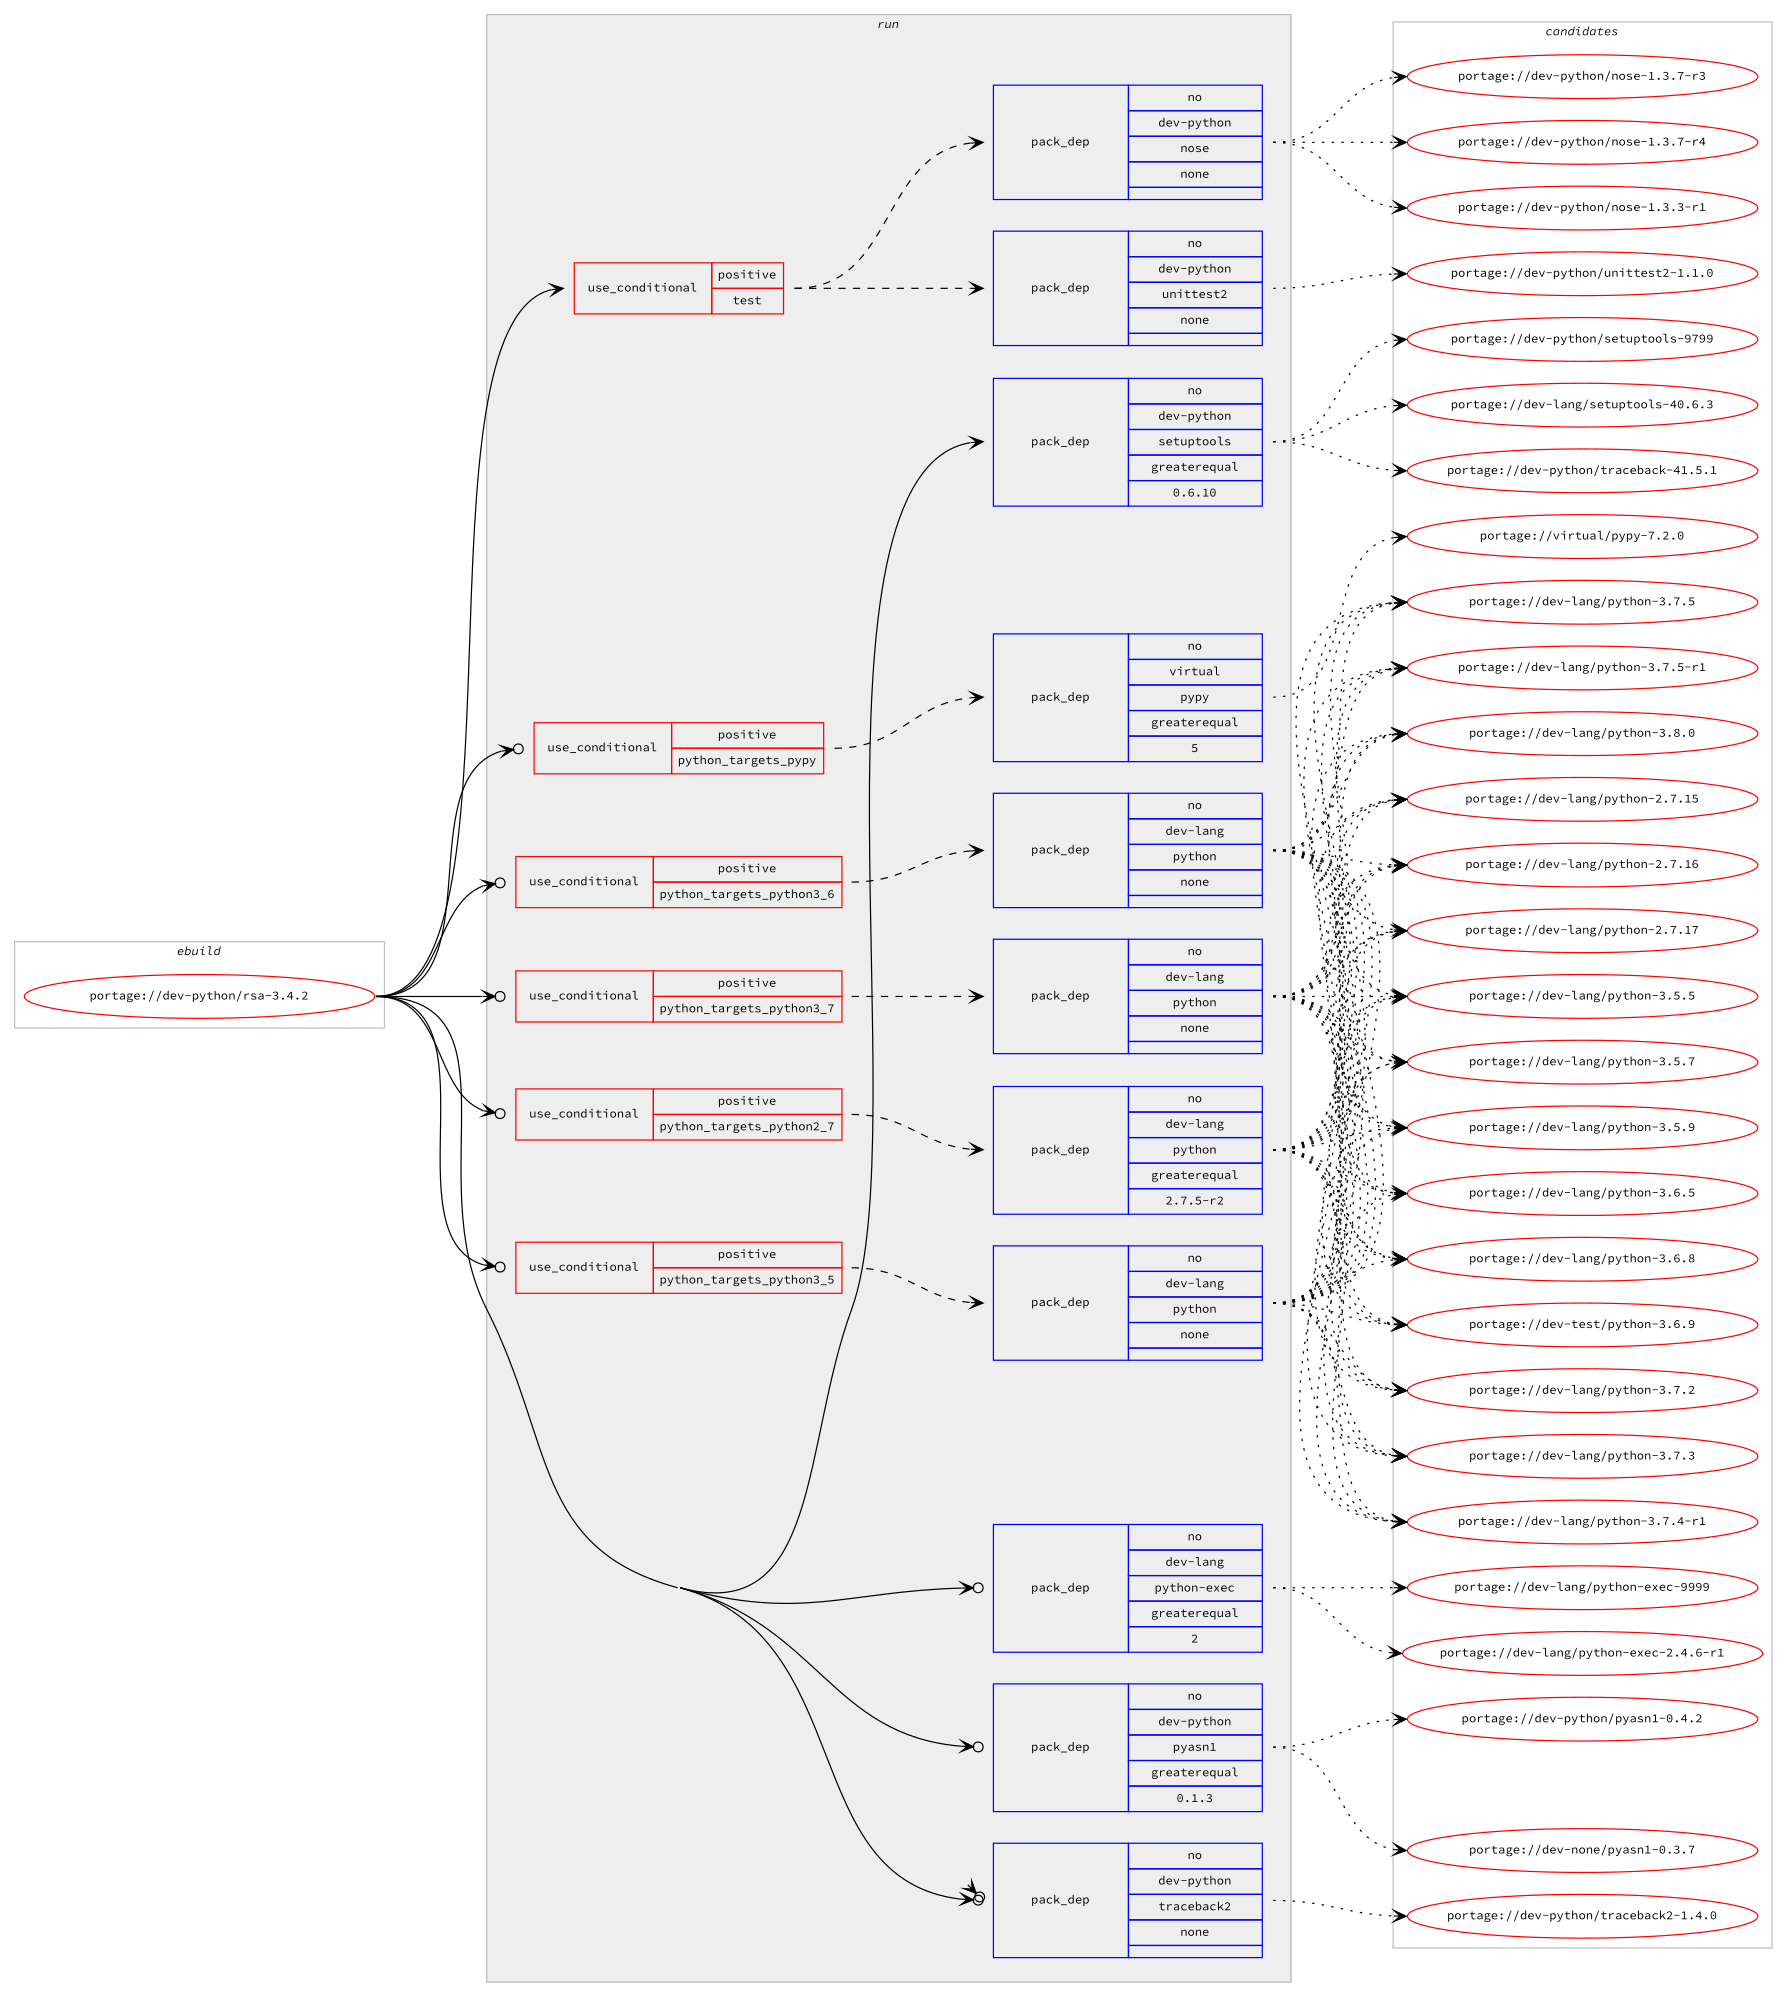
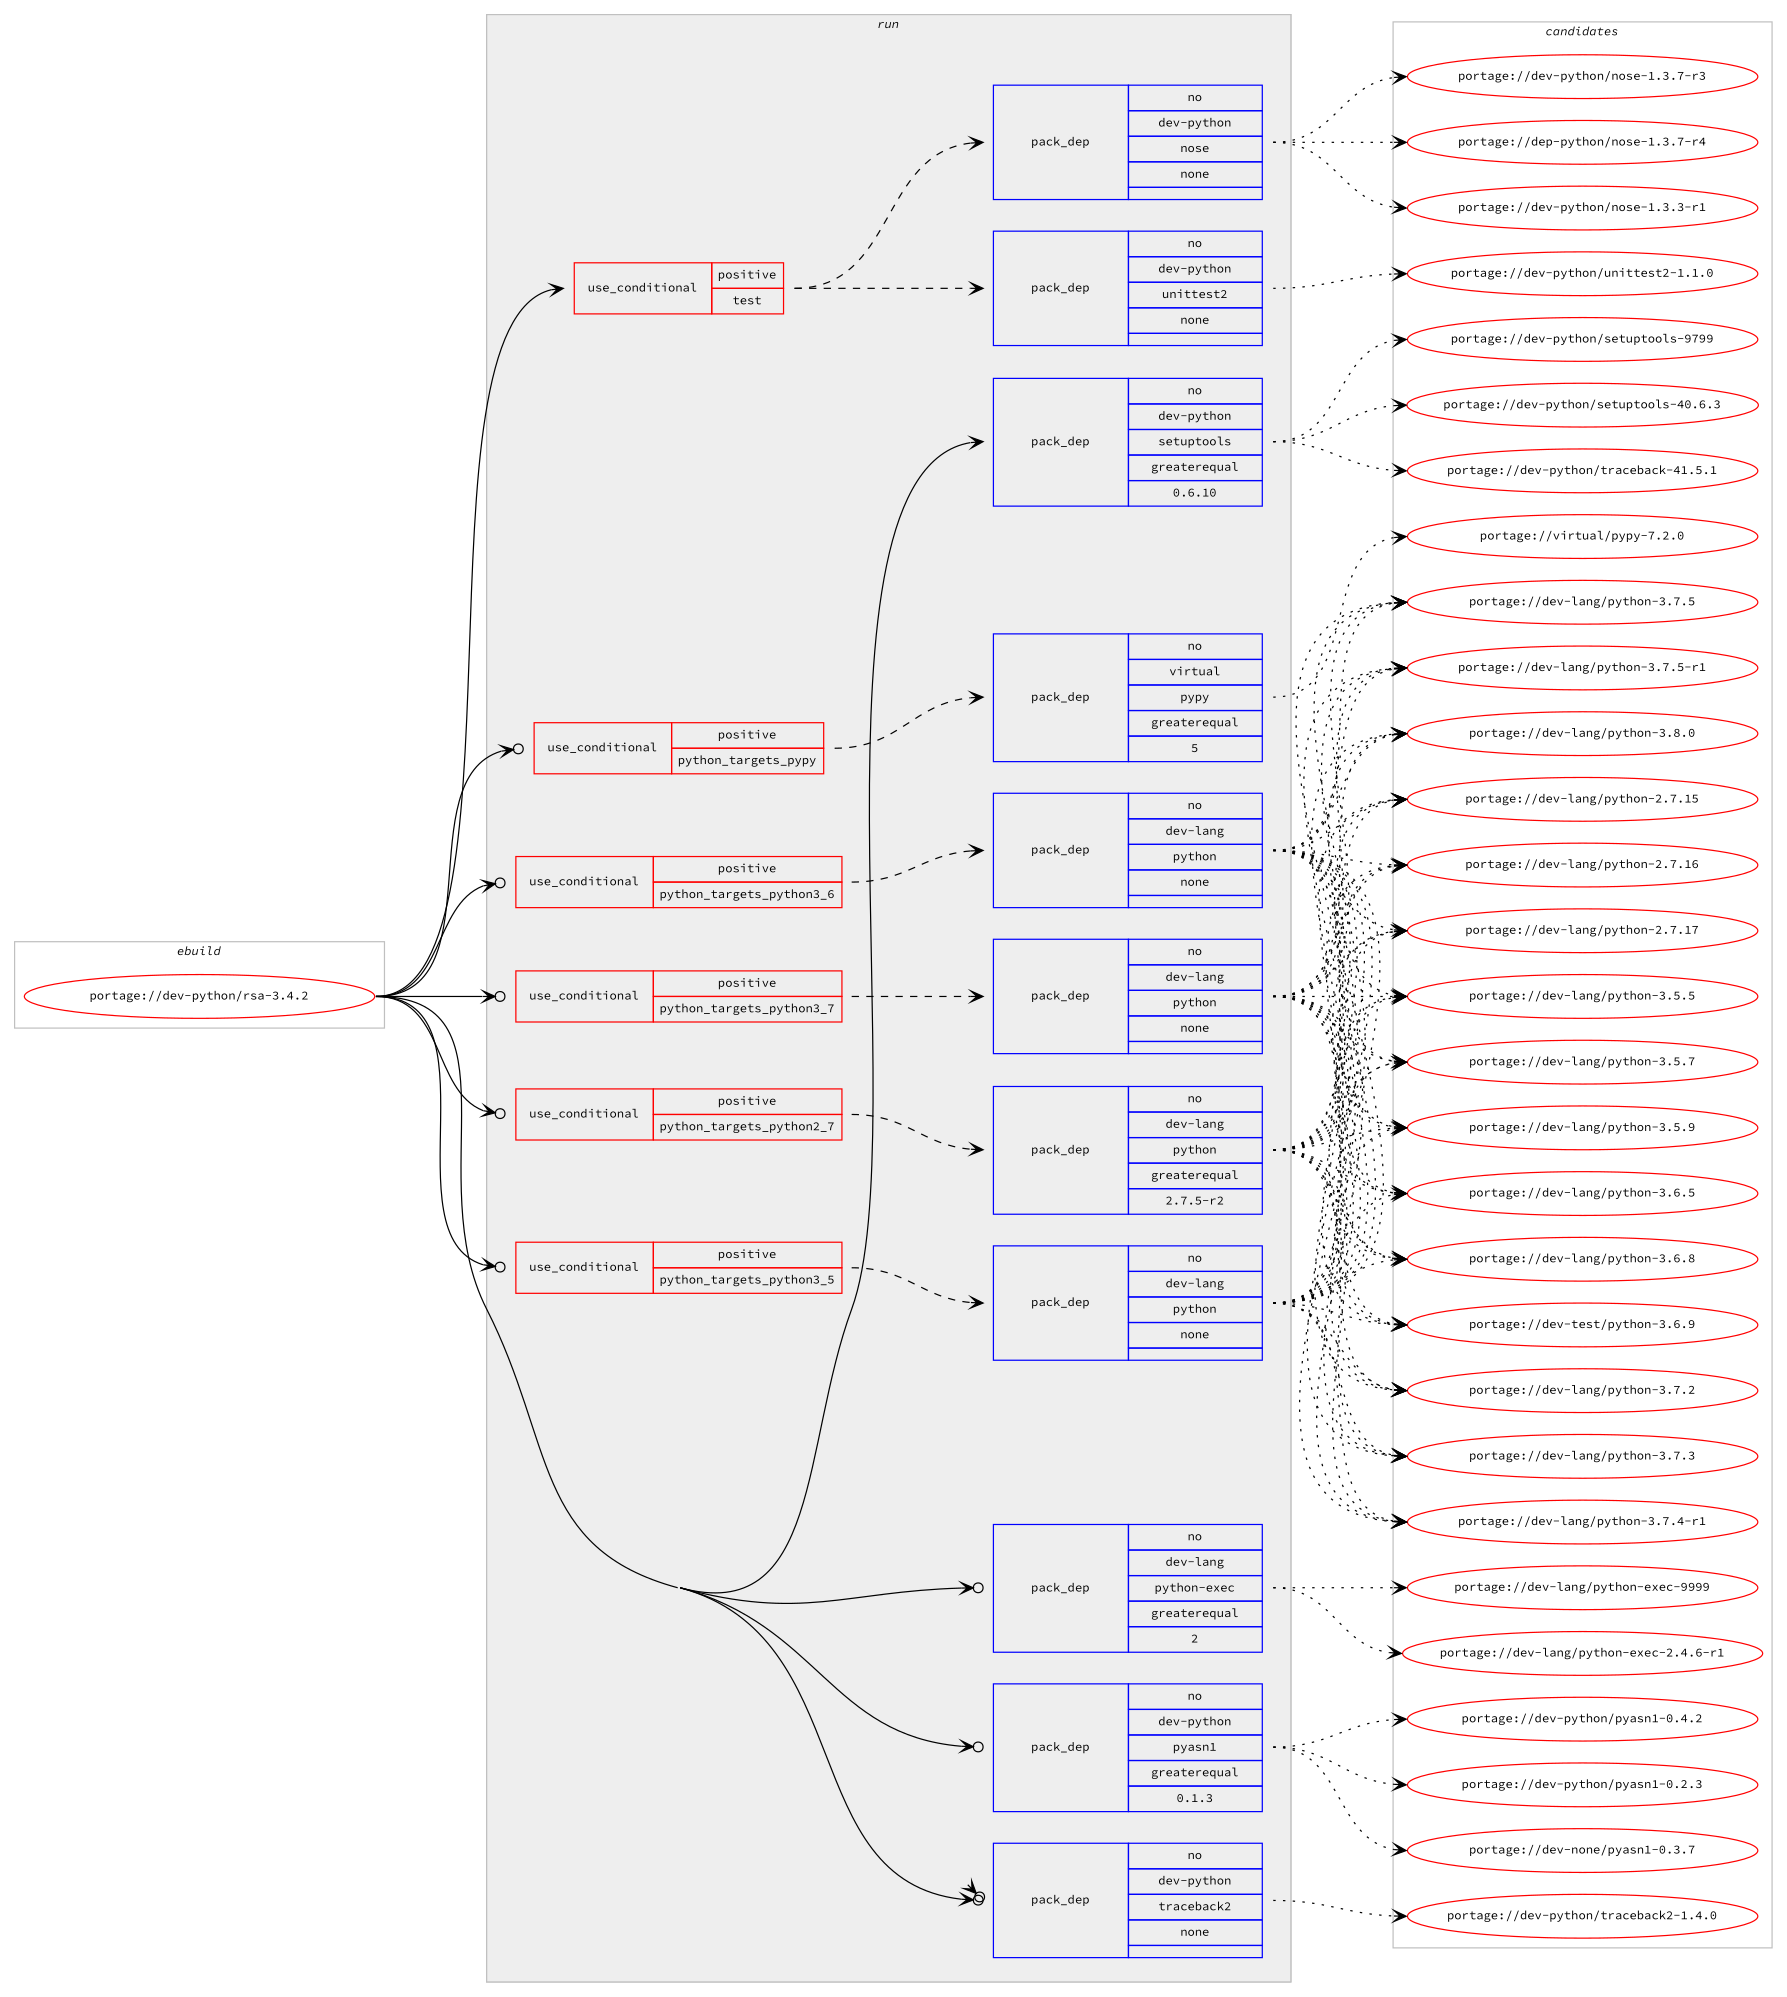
node "portage://dev-python/nose-1.3.7-r4": label "portage://dev-python/nose-1.3.7-r4" -> "portage://dep-python/nose-1.3.7-r4"
node "portage://dev-lang/setuptools-40.6.3": label "portage://dev-lang/setuptools-40.6.3" -> "portage://dev-python/setuptools-40.6.3"
node "portage://dev-python/pyasn1-0.2.3": added
